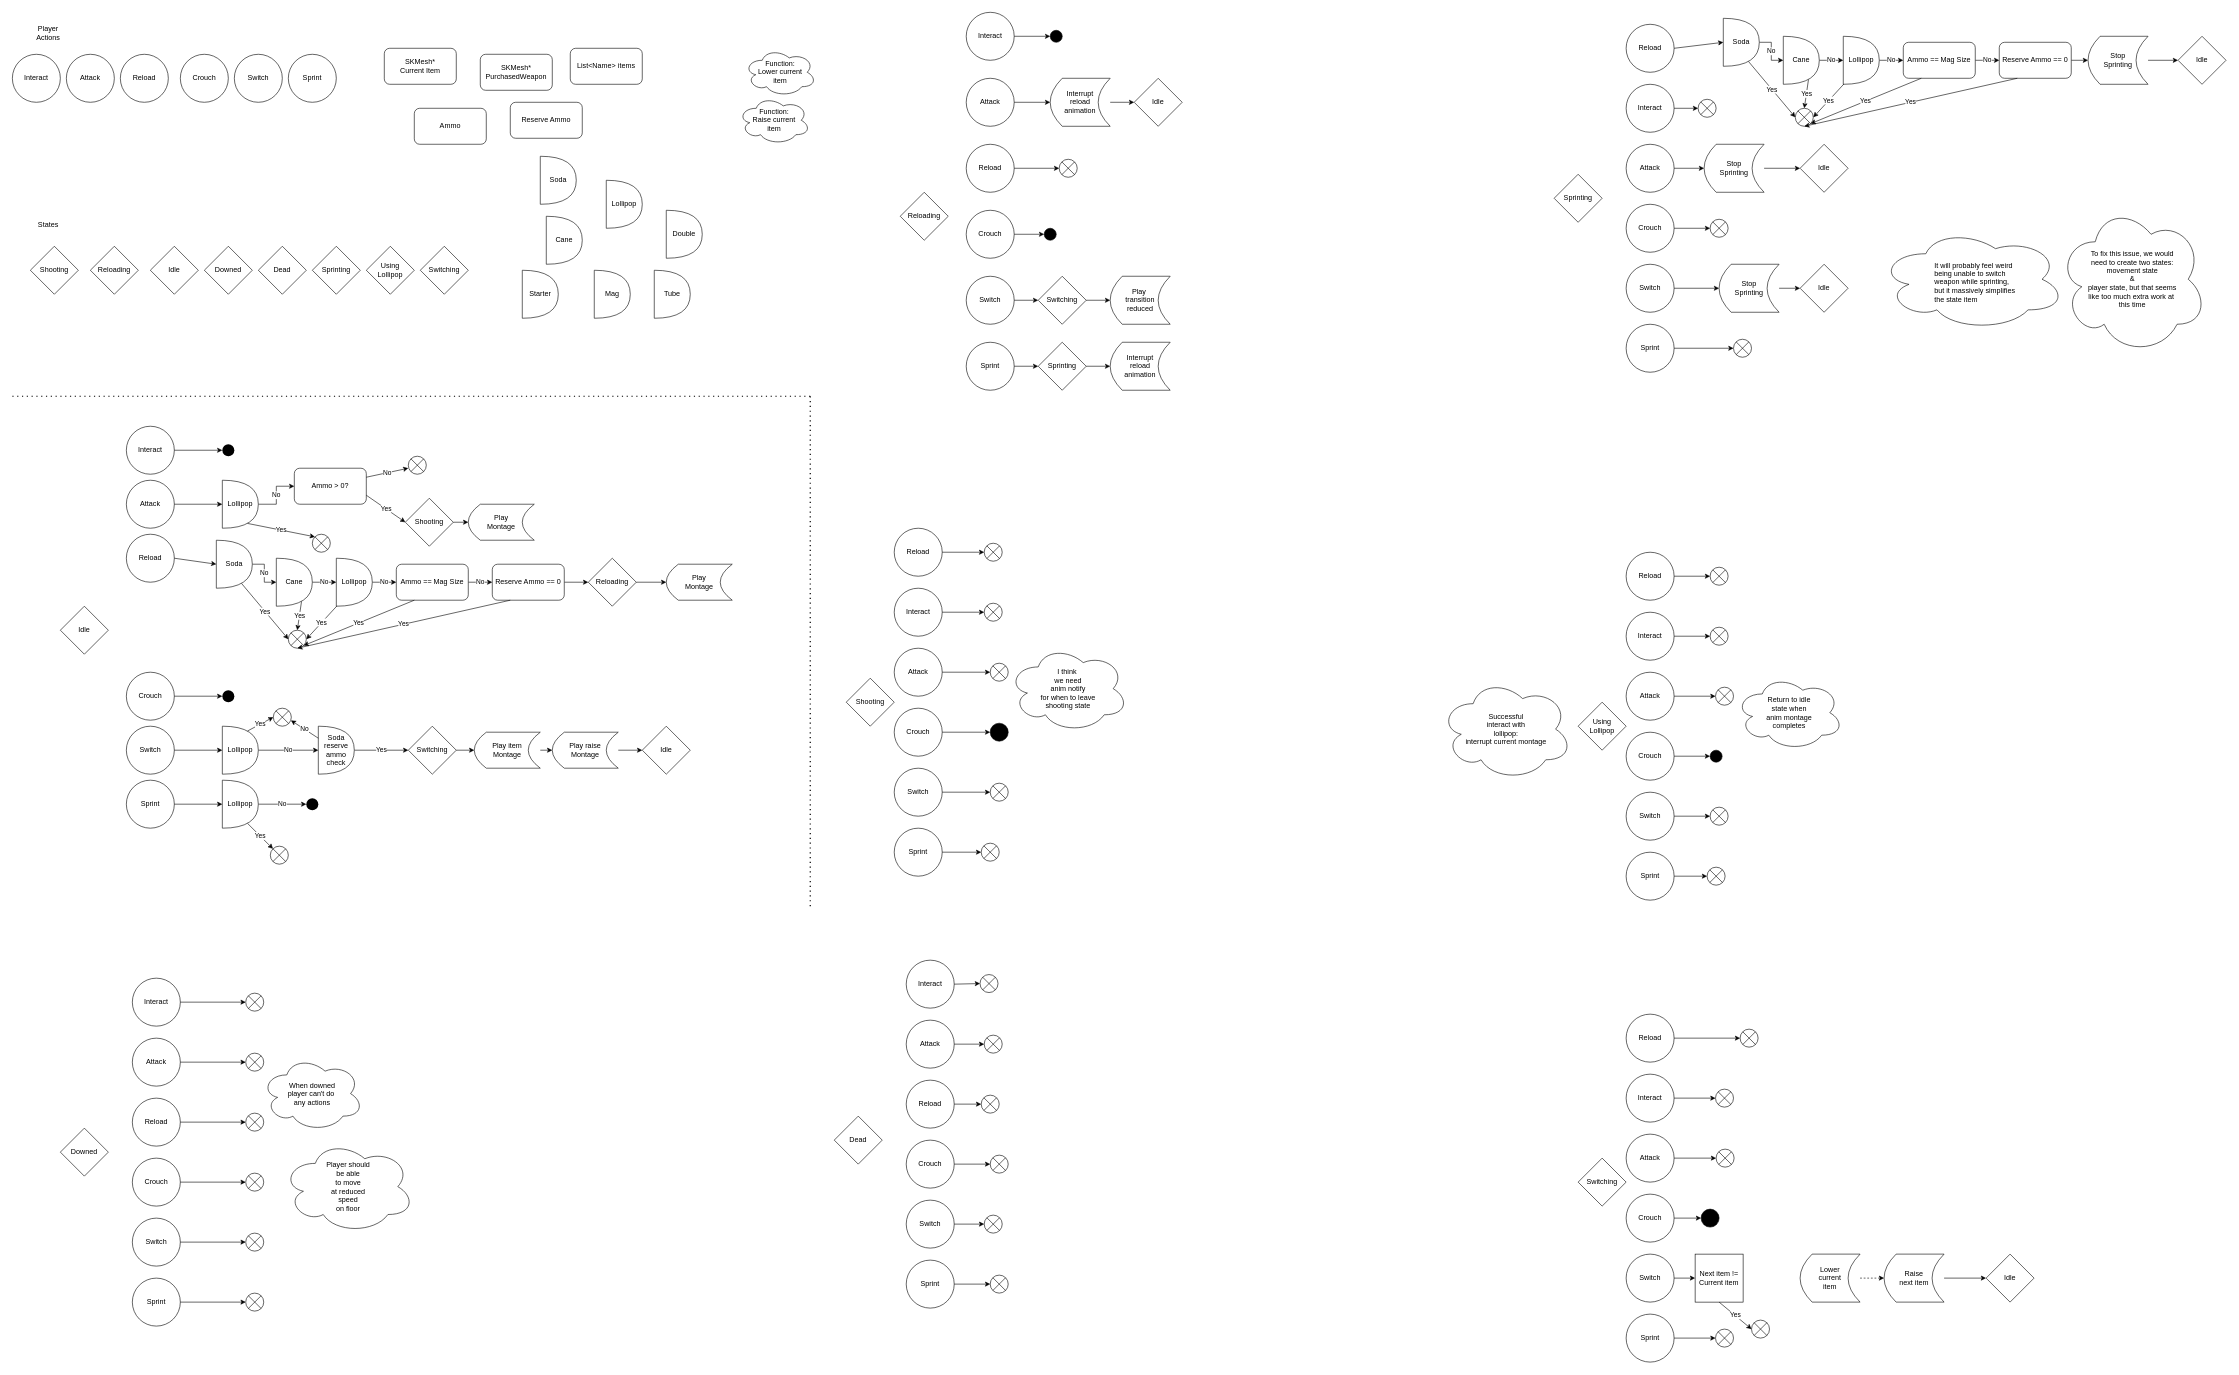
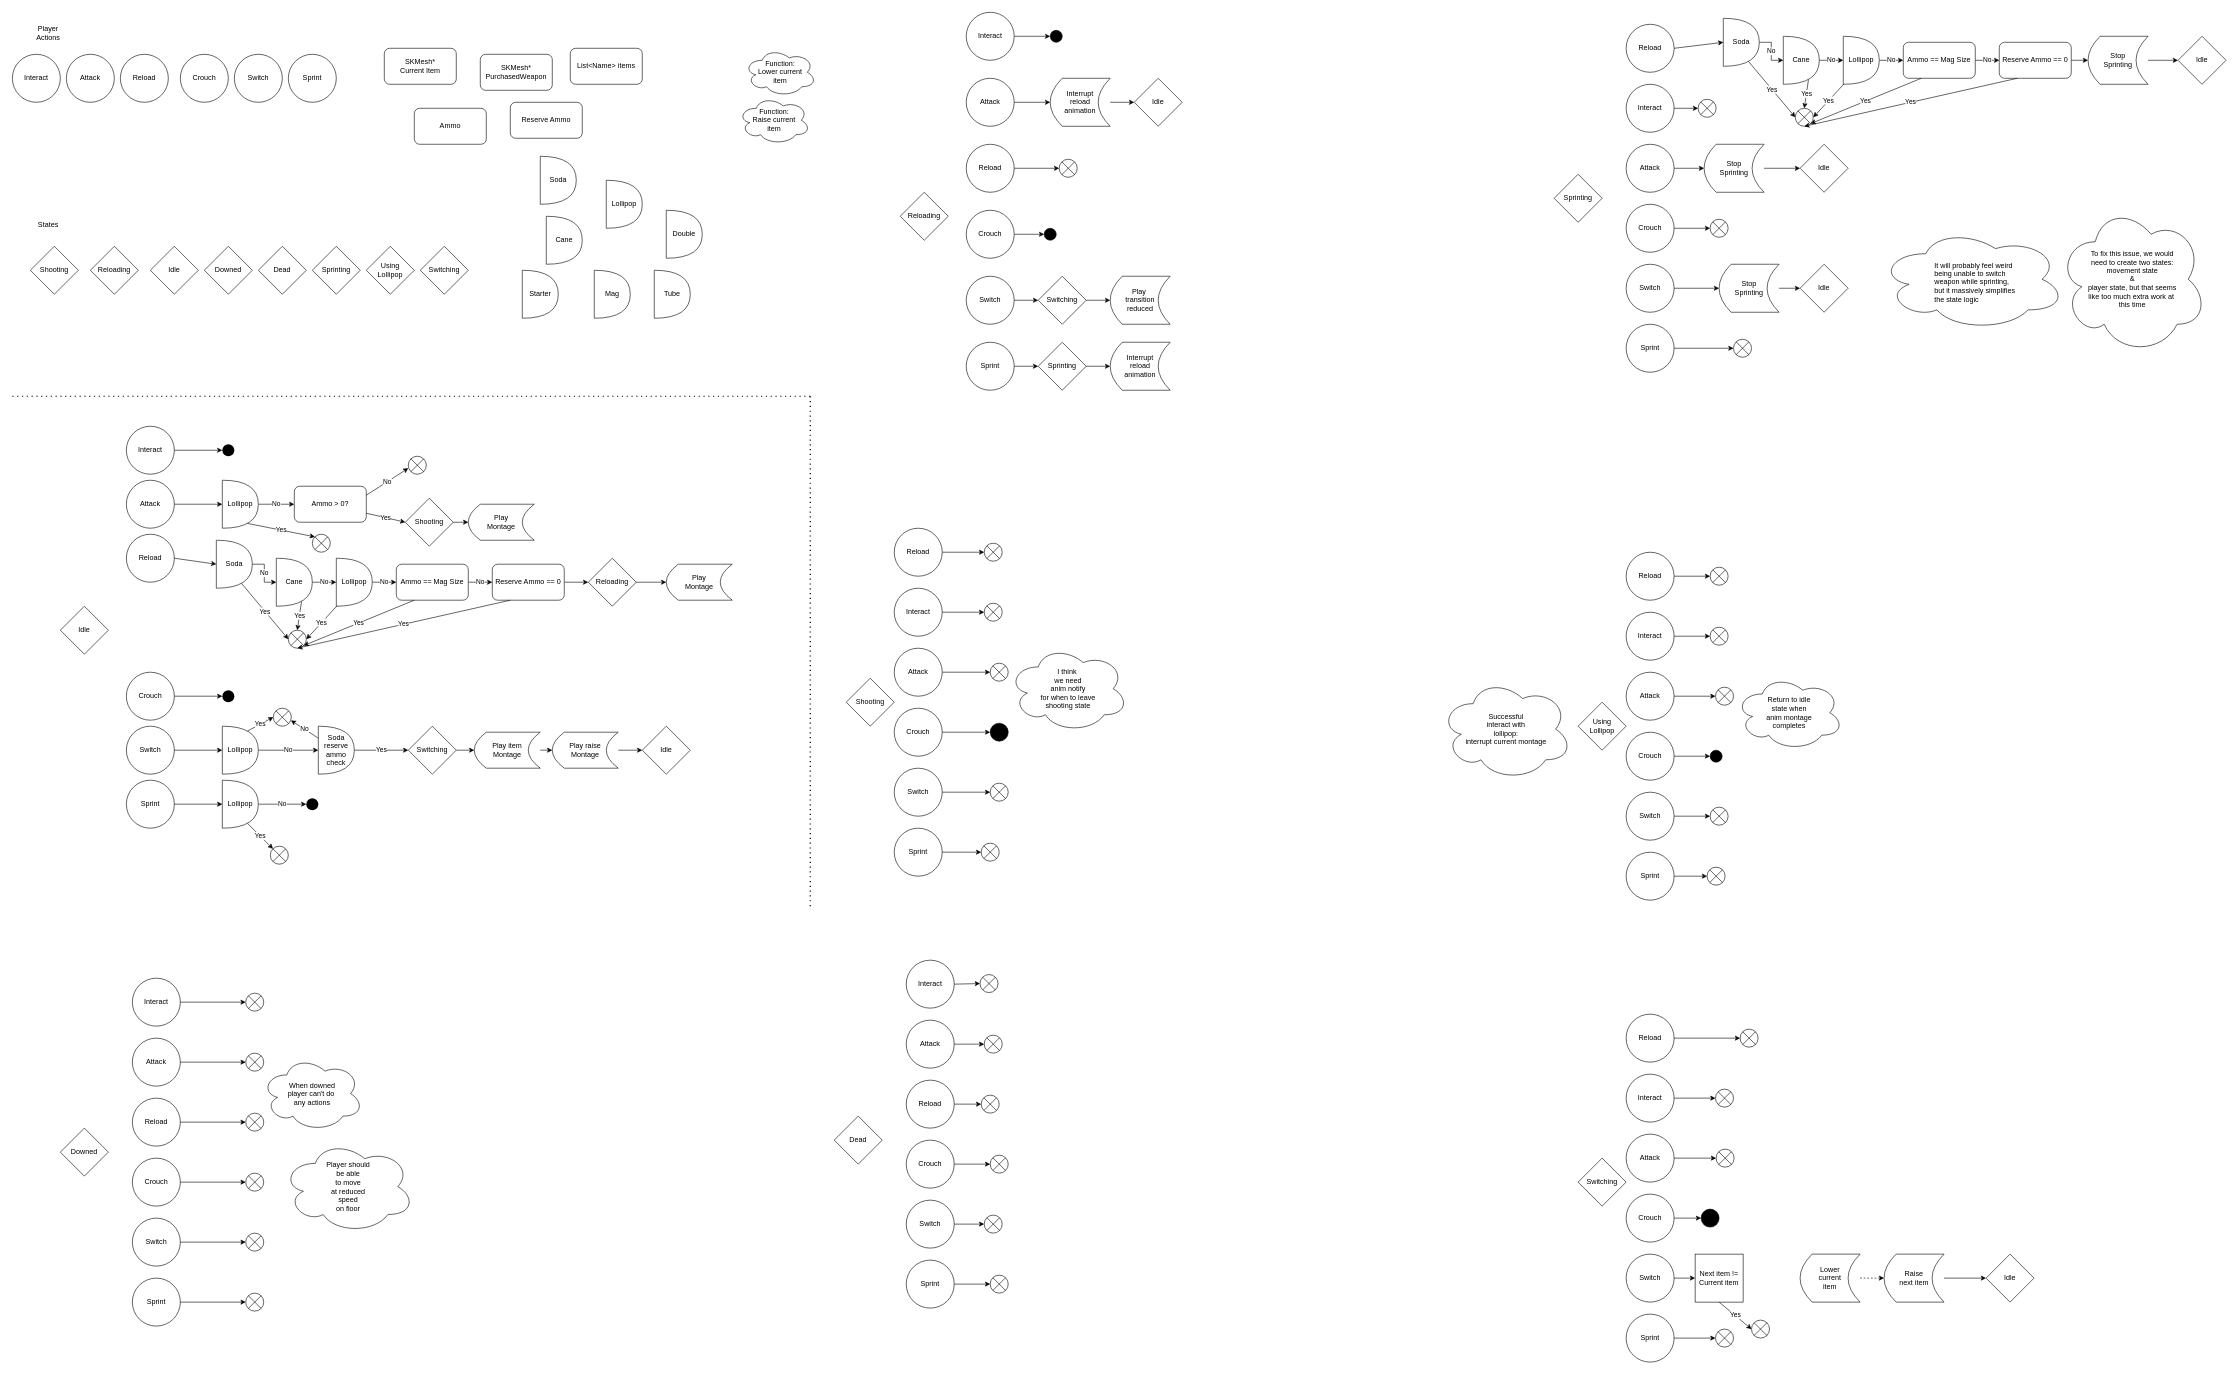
node "It will probably feel weird being unable to switch weapon while sprinting, but it massively simplifies the state item": label "It will probably feel weird being unable to switch weapon while sprinting, but it massively simplifies the state item" -> "It will probably feel weird being unable to switch weapon while sprinting, but it massively simplifies the state logic"
node "Ammo > 0?": moved (330, 486) -> (330, 504)
